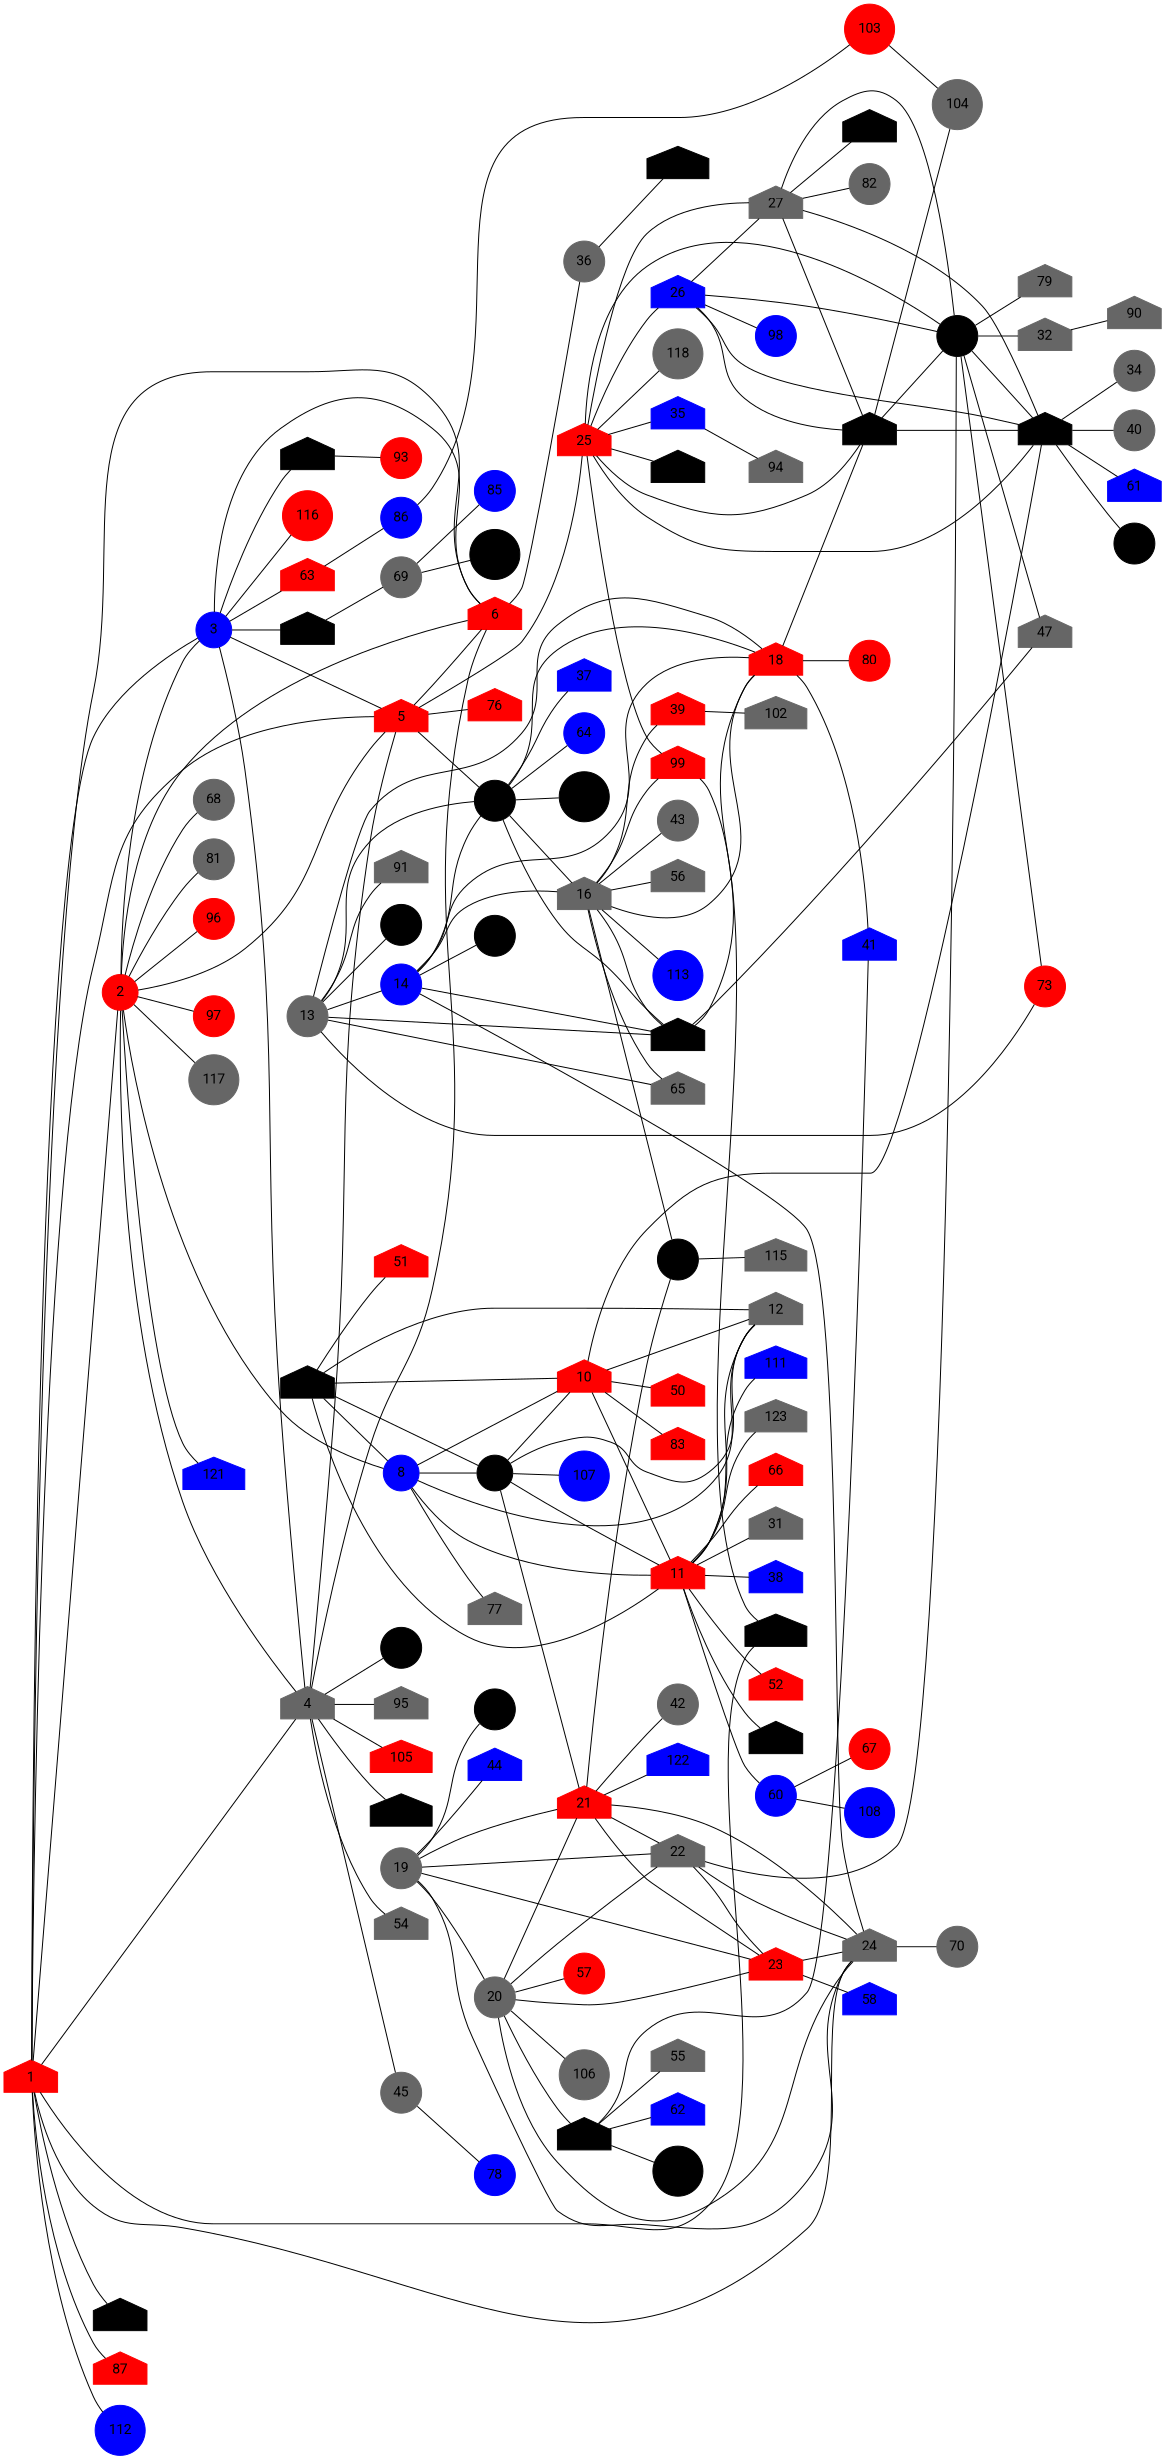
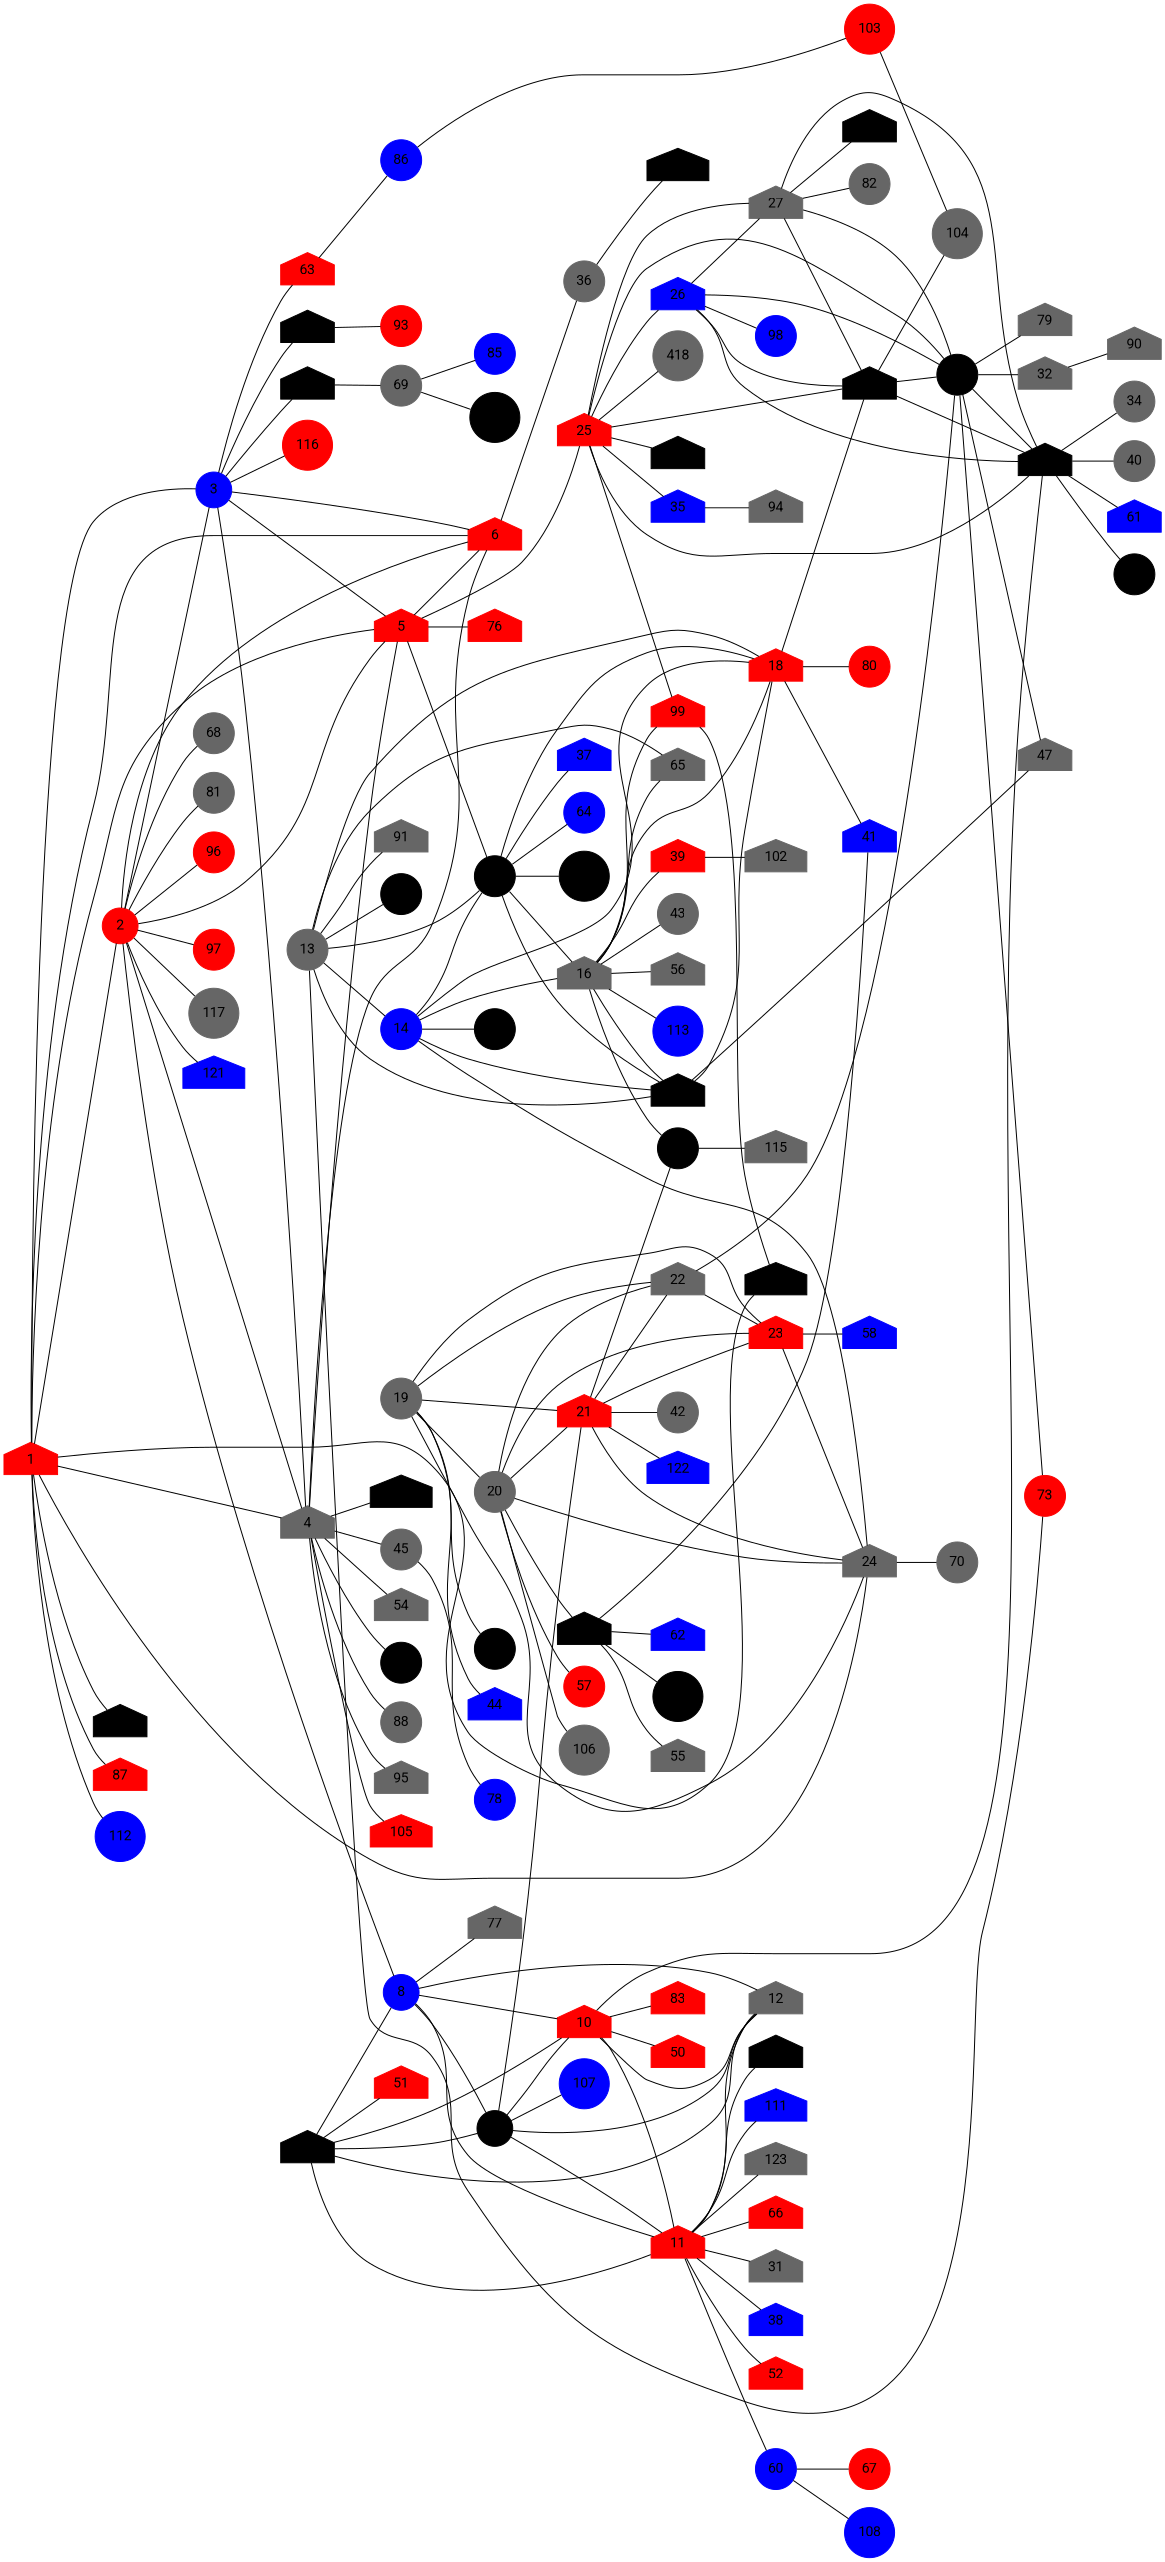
node "118": label "118" -> "418"
node "88": added
edge "22" -- "24": removed
